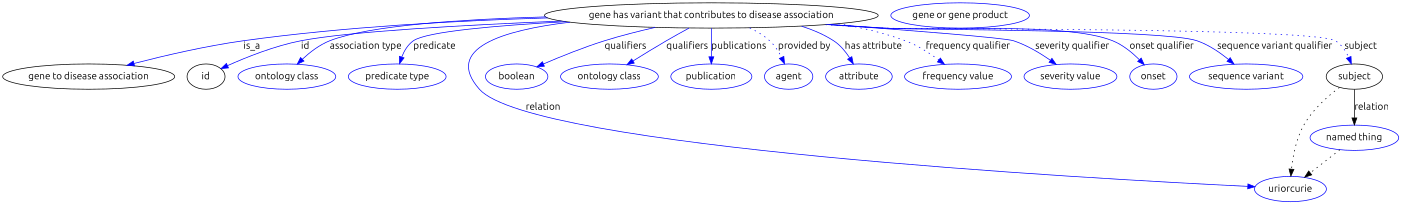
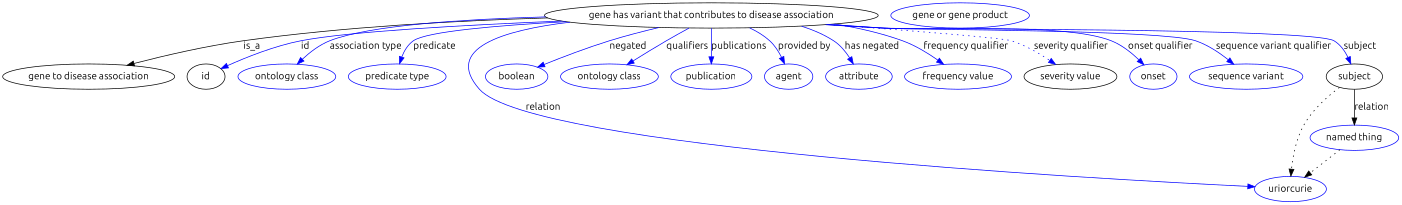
edge "gene has variant that contributes to disease association" -> "gene to disease association": color blue -> black
edge "gene has variant that contributes to disease association" -> "subject": style dotted -> solid
edge "gene has variant that contributes to disease association" -> "severity value": style solid -> dotted
edge "gene has variant that contributes to disease association" -> "frequency value": style dotted -> solid
edge "gene has variant that contributes to disease association" -> "agent": style dotted -> solid
edge "gene has variant that contributes to disease association" -> "boolean": label "qualifiers" -> "negated"
edge "gene has variant that contributes to disease association" -> "attribute": label "has attribute" -> "has negated"
node "severity value": color blue -> black
